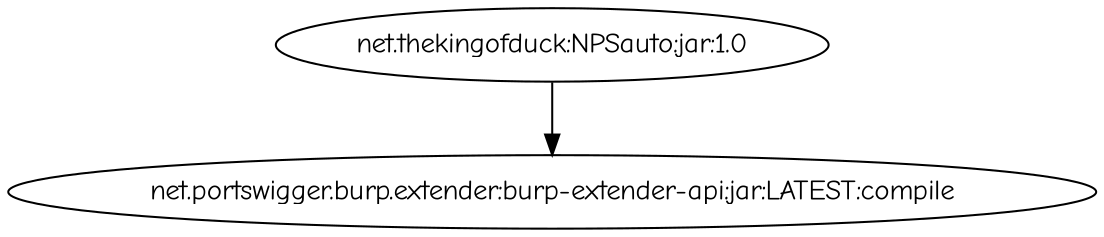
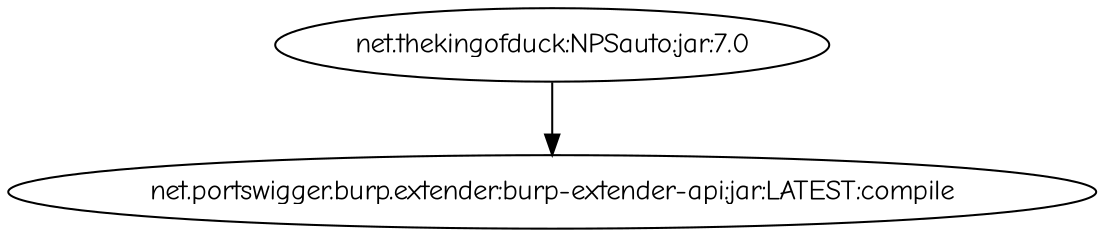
node "net.thekingofduck:NPSauto:jar:1.0": label "net.thekingofduck:NPSauto:jar:1.0" -> "net.thekingofduck:NPSauto:jar:7.0"
